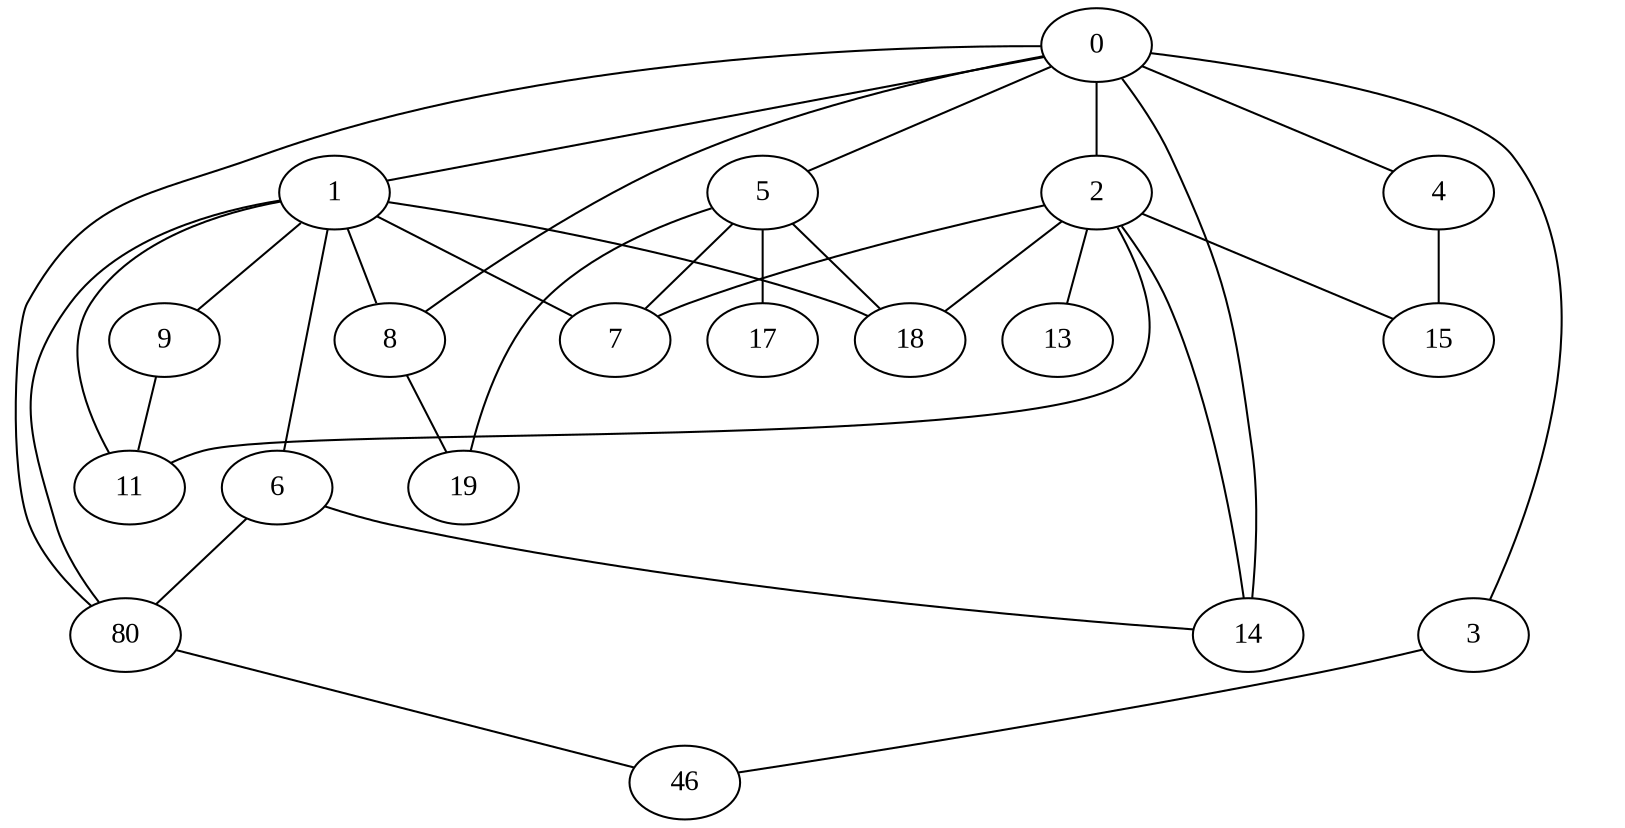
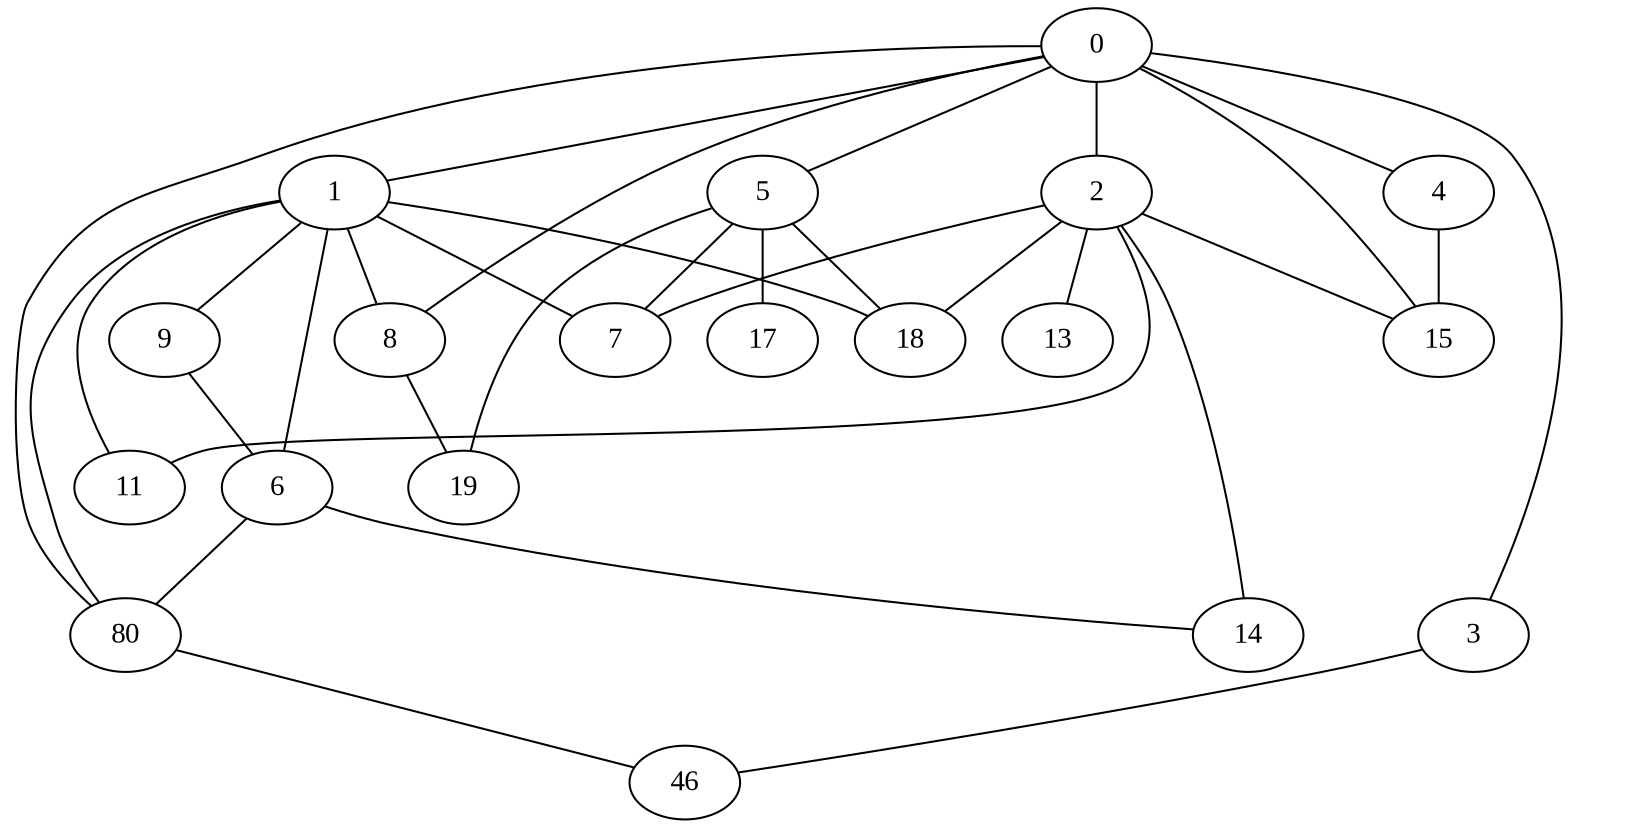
edge "0" -- "14": now "0" -- "15"
edge "9" -- "11": now "9" -- "6"
